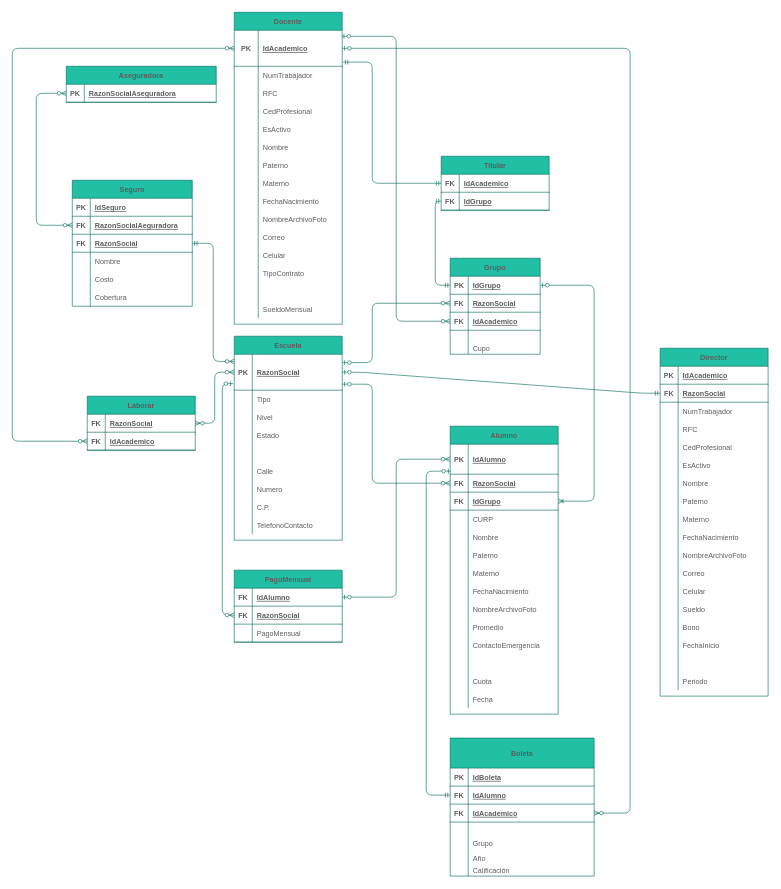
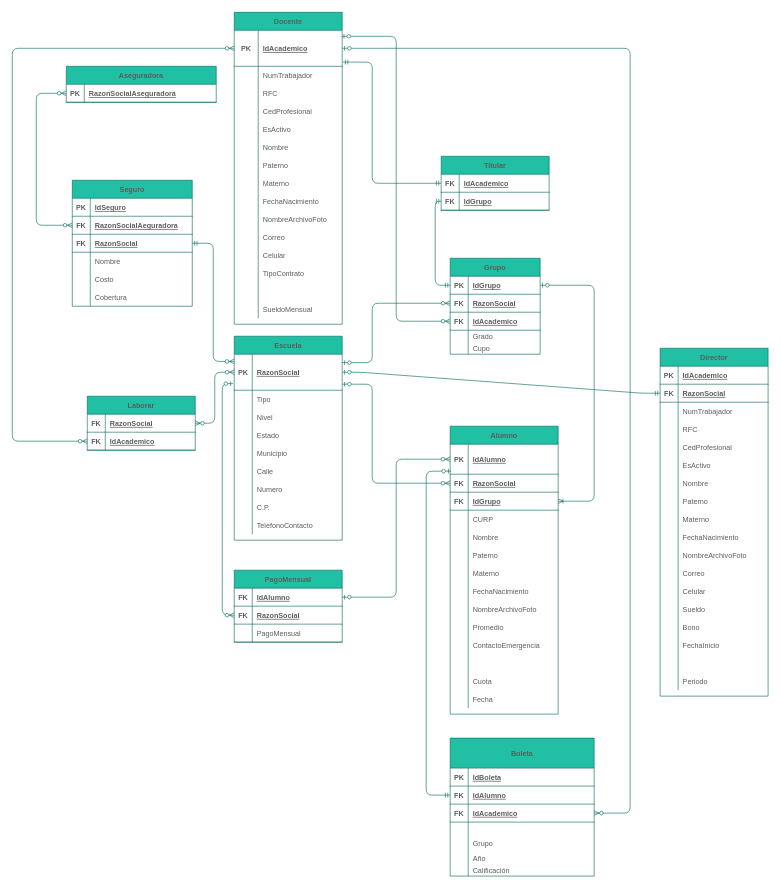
node "Grado": added
node "Municipio": added
